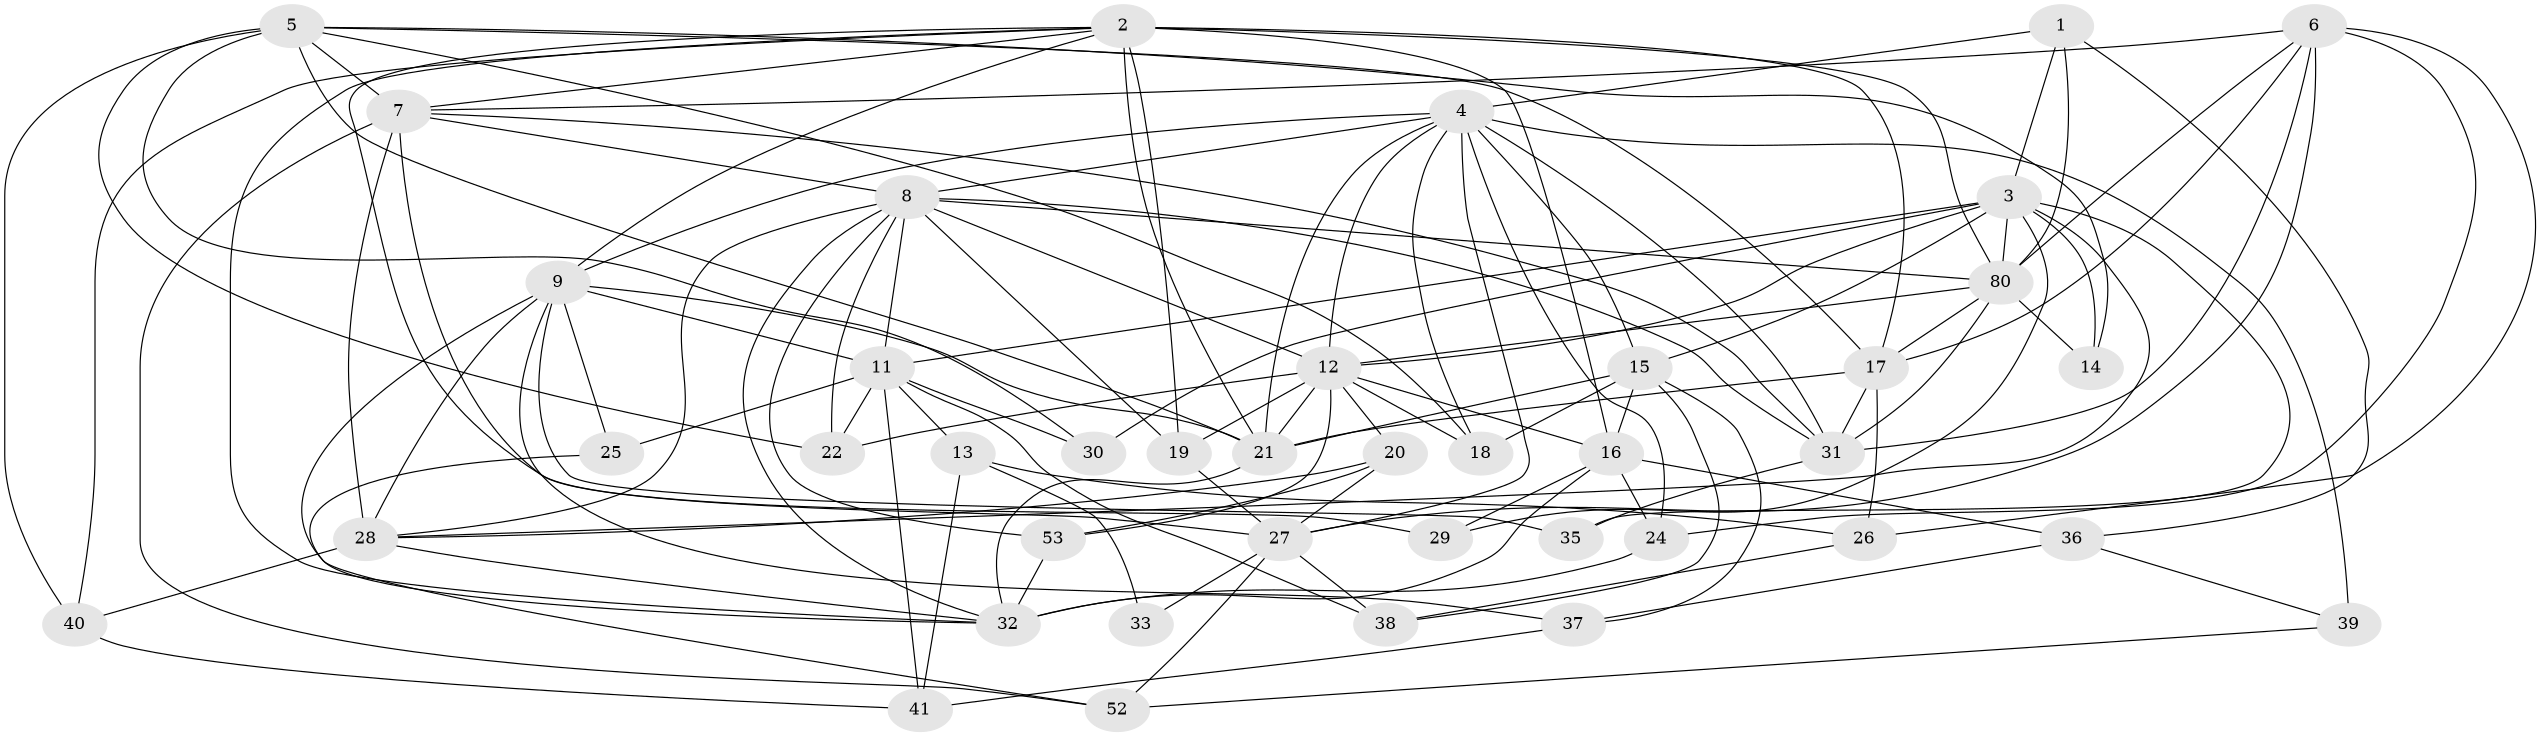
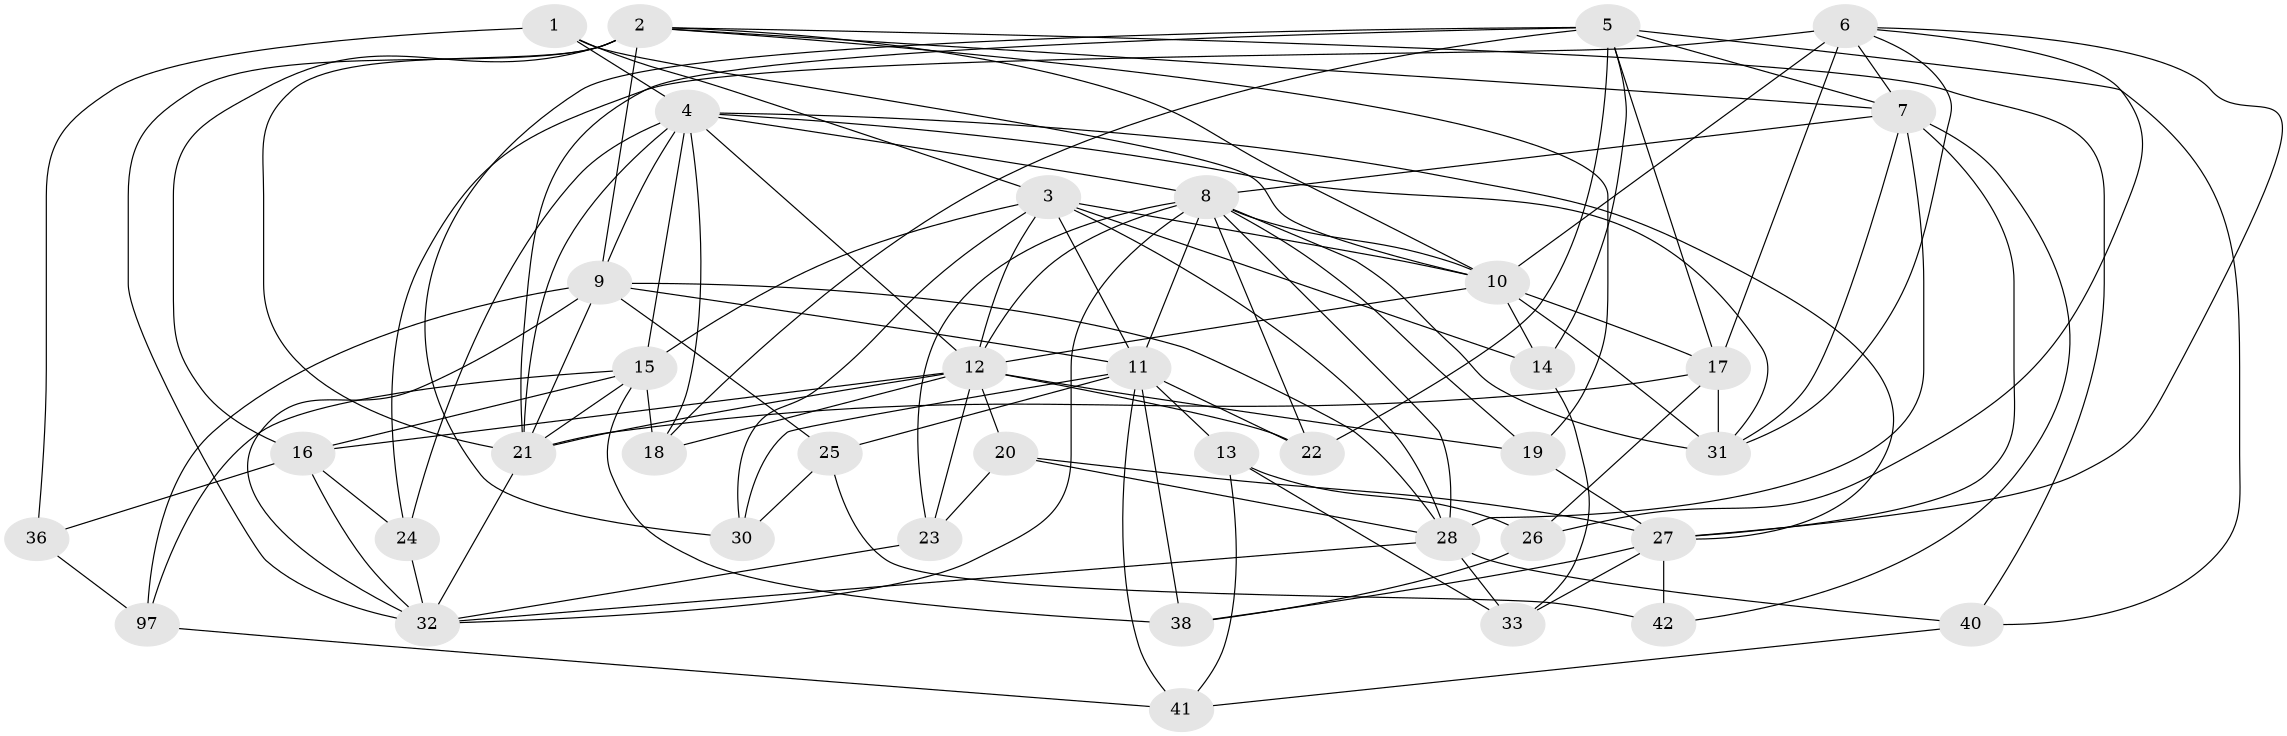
edge "2" -- "17": removed
node "80": label "80" -> "10"
edge "25" -- "30": added
edge "14" -- "33": added
node "53": label "53" -> "23"
node "29": removed
node "35": removed
edge "28" -- "33": added
node "37": label "37" -> "97"
node "39": removed
node "52": label "52" -> "42"
